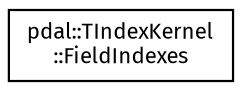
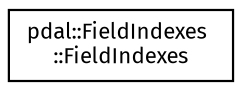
node "pdal::TIndexKernel ::FieldIndexes": label "pdal::TIndexKernel ::FieldIndexes" -> "pdal::FieldIndexes ::FieldIndexes"
